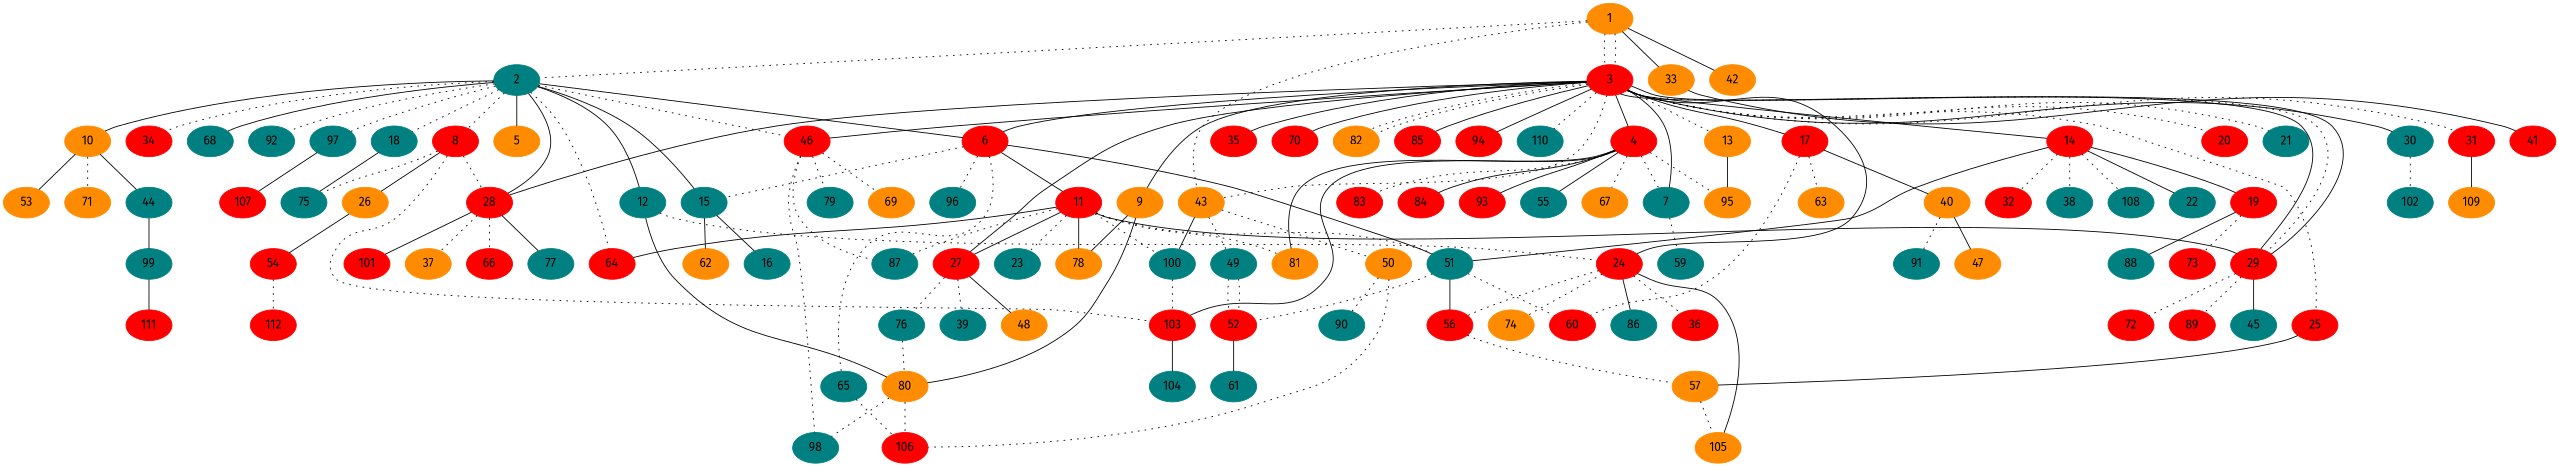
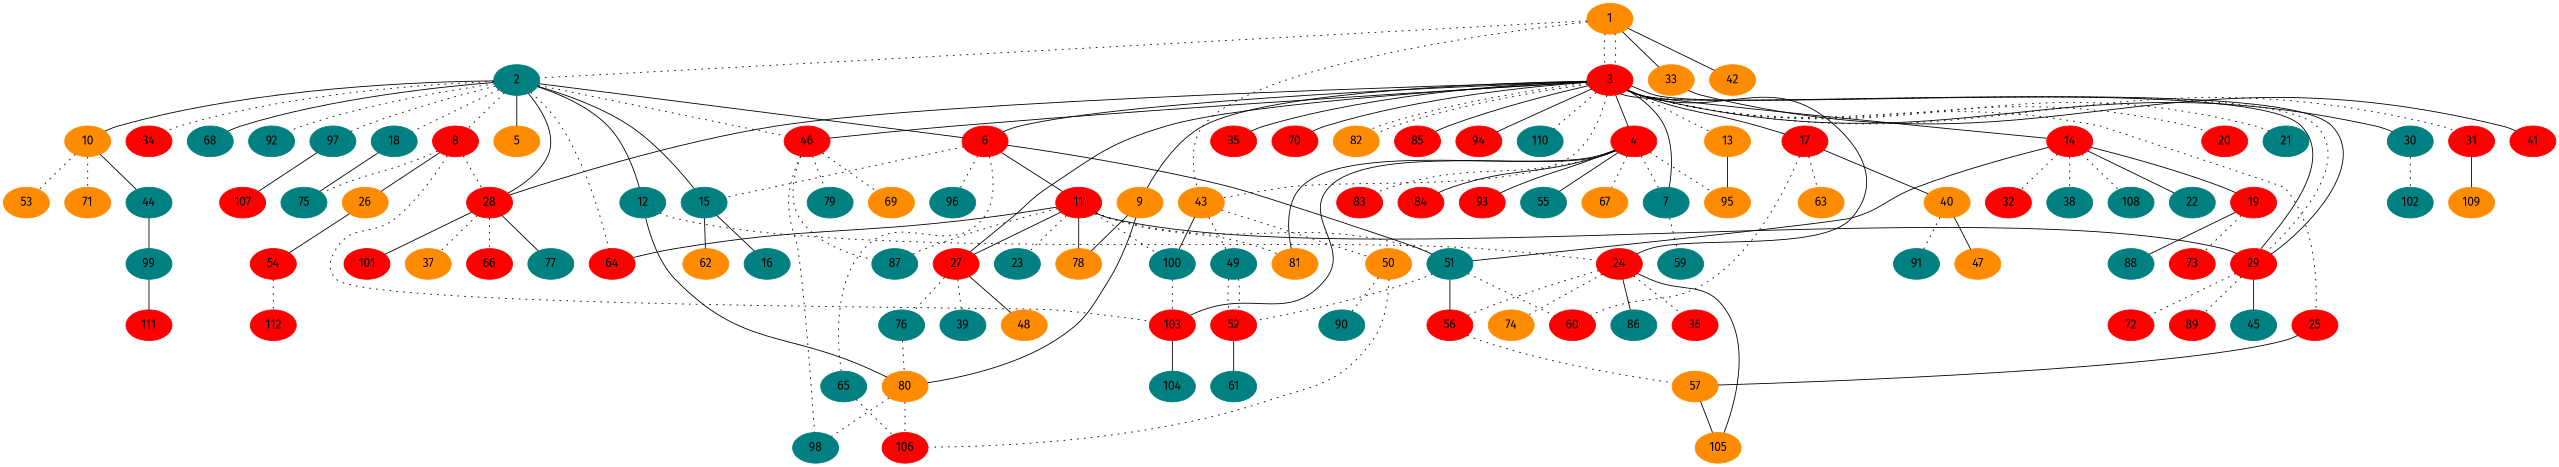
edge "10" -- "53": style solid -> dotted
edge "57" -- "105": style dotted -> solid
